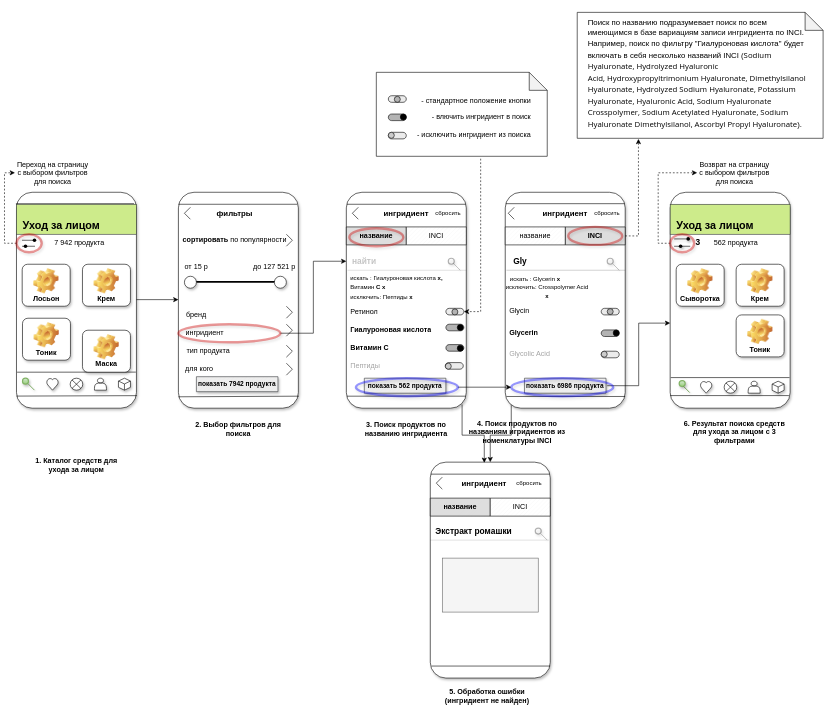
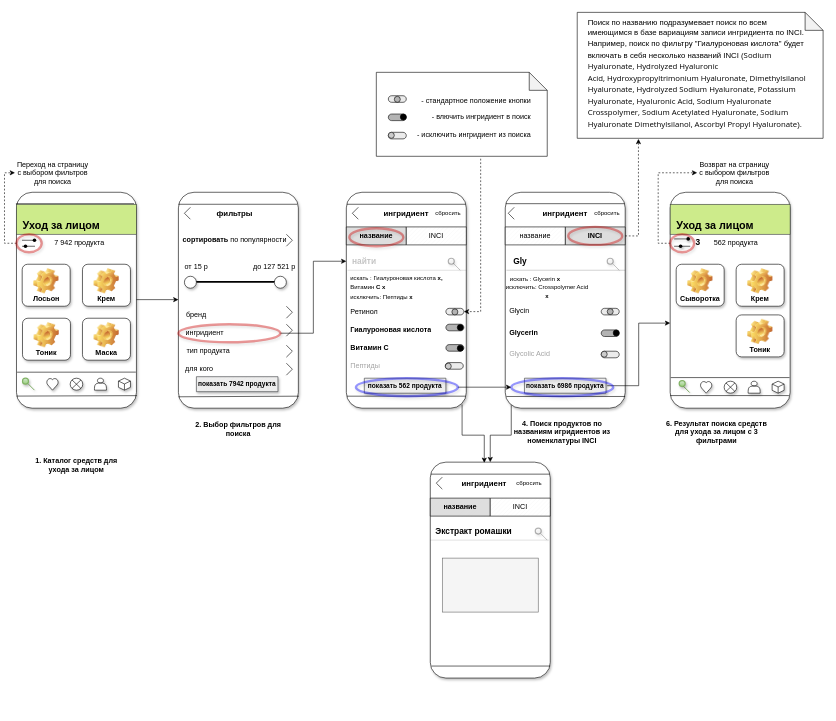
node "Маска": moved (107, 351) -> (107, 339)
node "3. Поиск продуктов по названию ингридиента": removed
node "4. Поиск продуктов по названиям игридиентов из номенклатуры INCI": moved (518, 432) -> (563, 432)
node "6. Результат поиска средств для ухода за лицом с 3 фильтрами": moved (735, 432) -> (717, 432)
node "5. Обработка ошибки (ингридиент не найден)": removed
